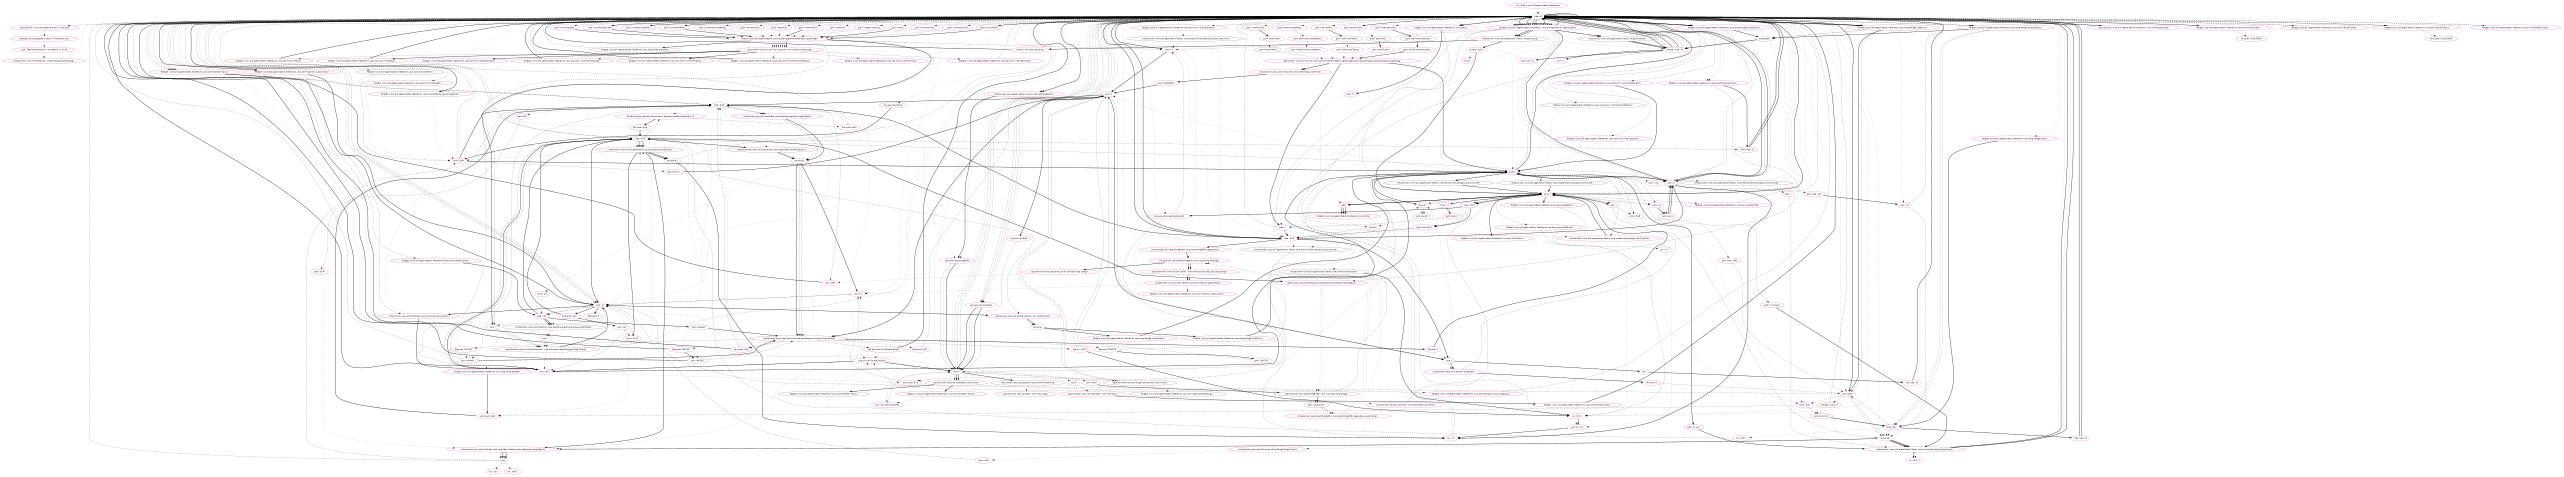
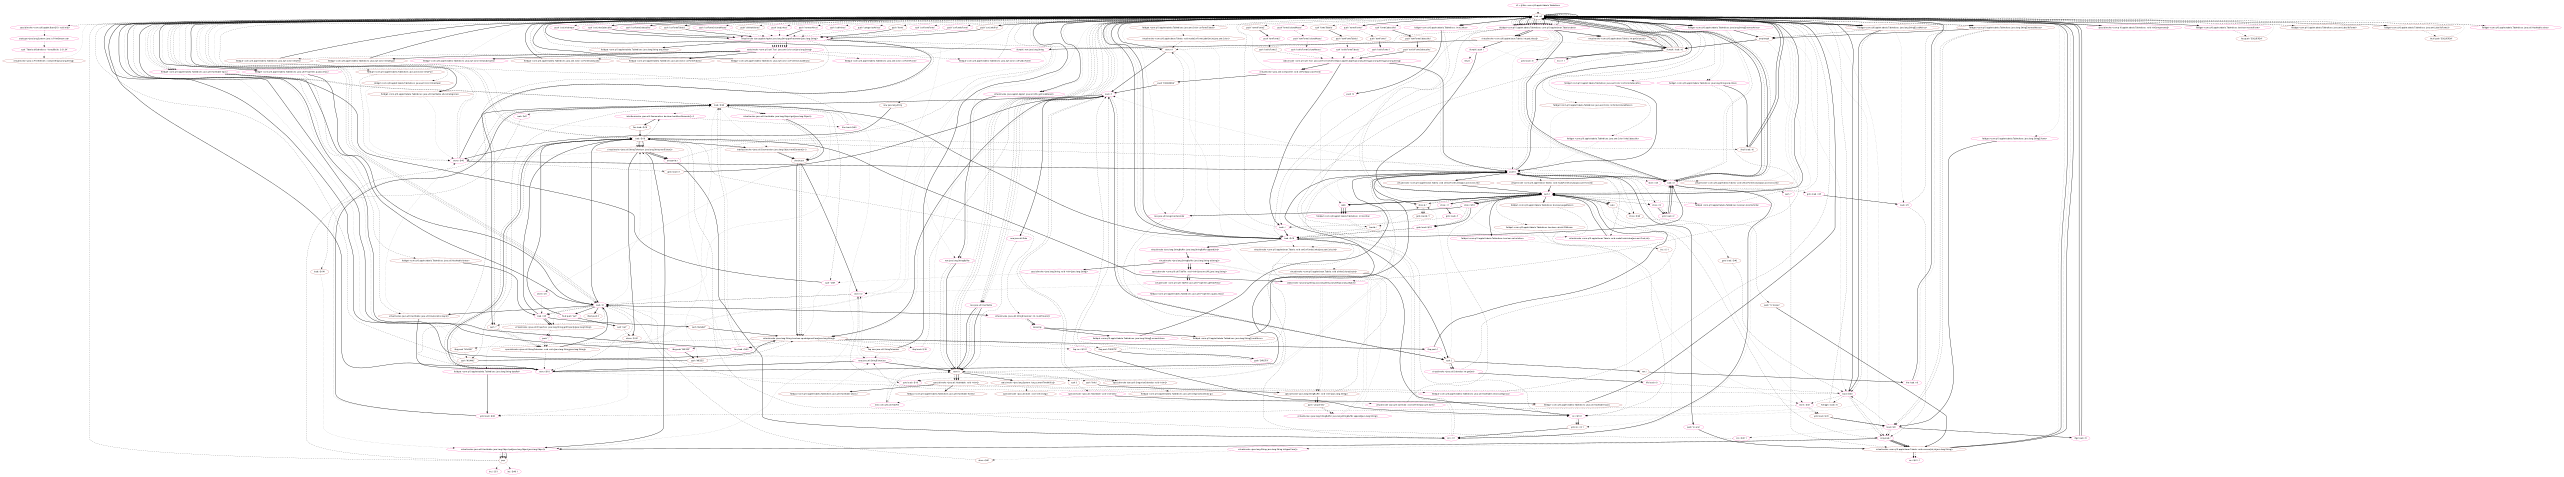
edge "load.r r0" -> "store.r r1": reversed
